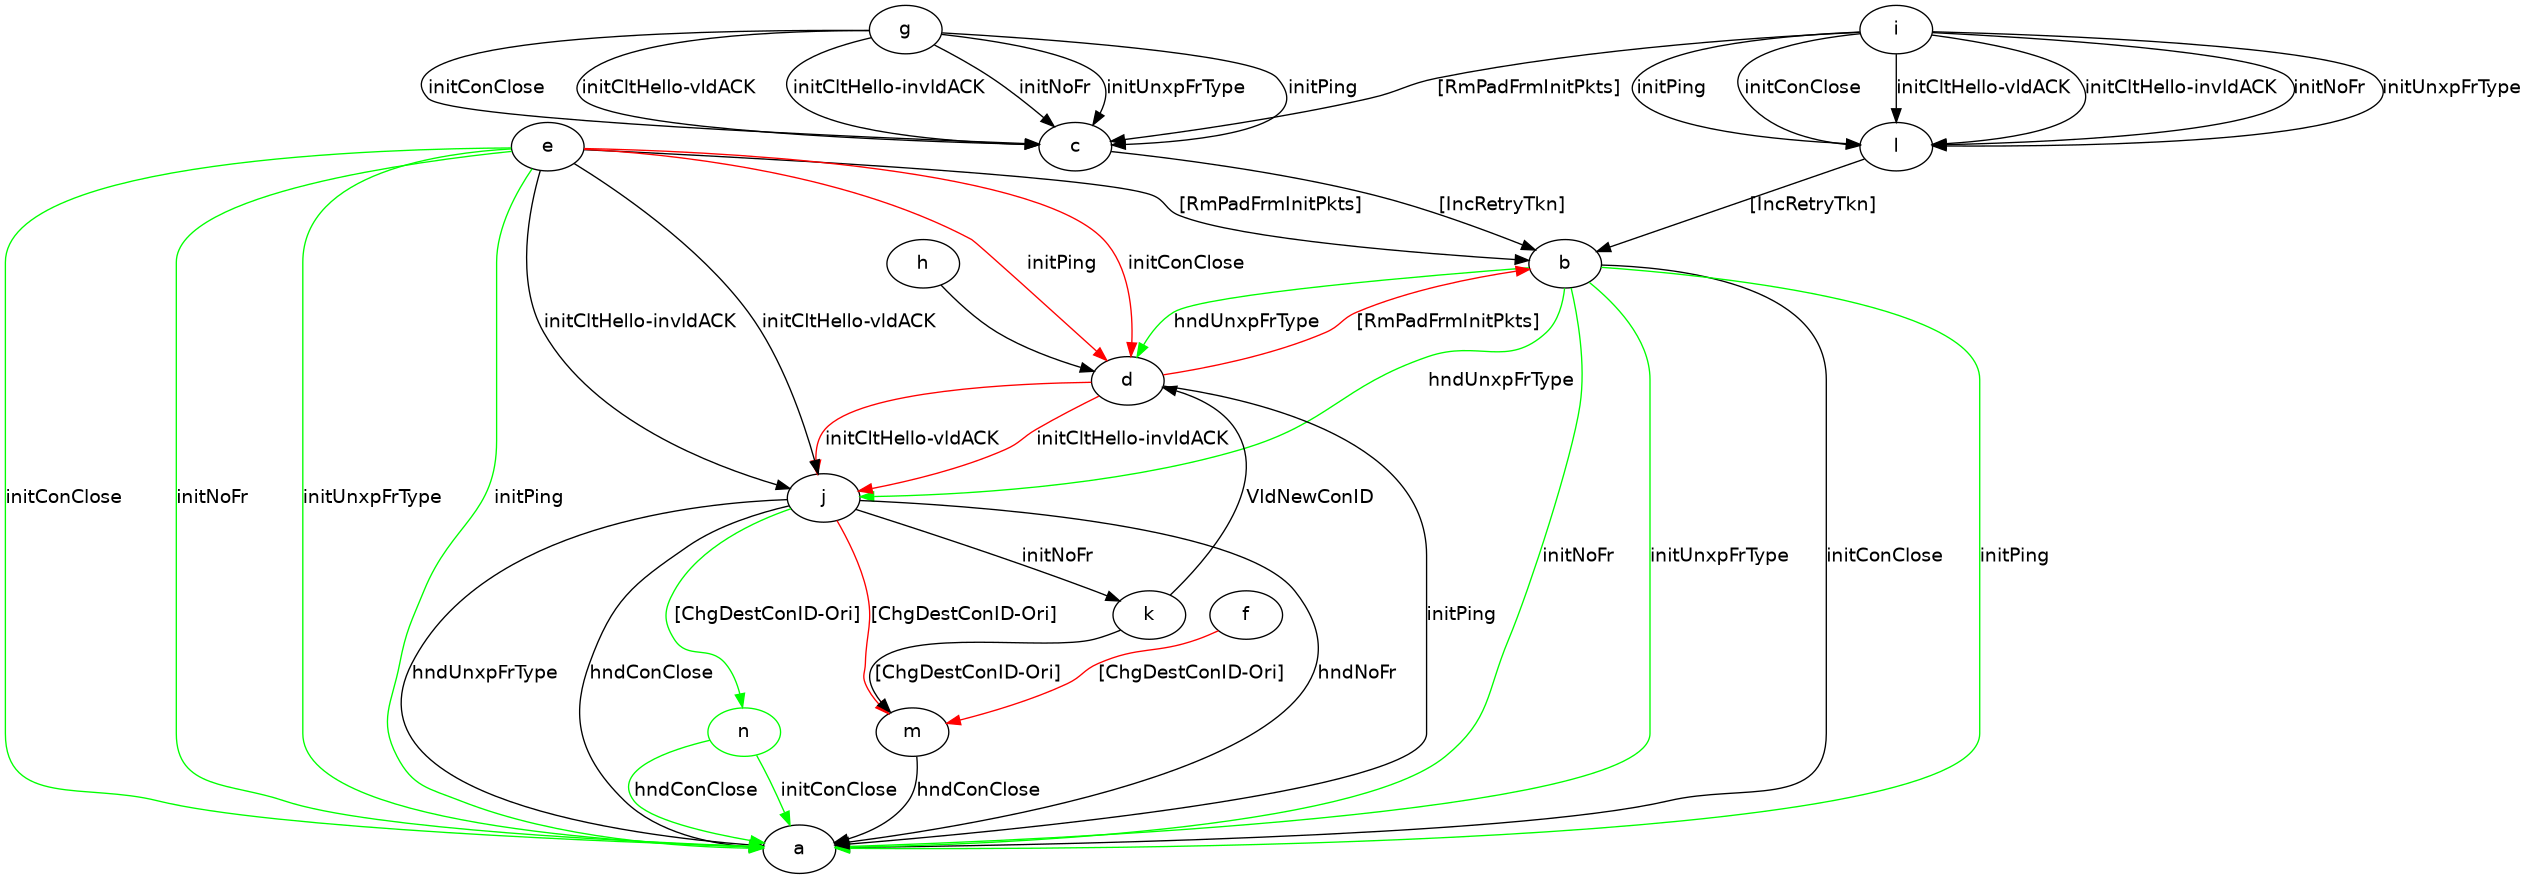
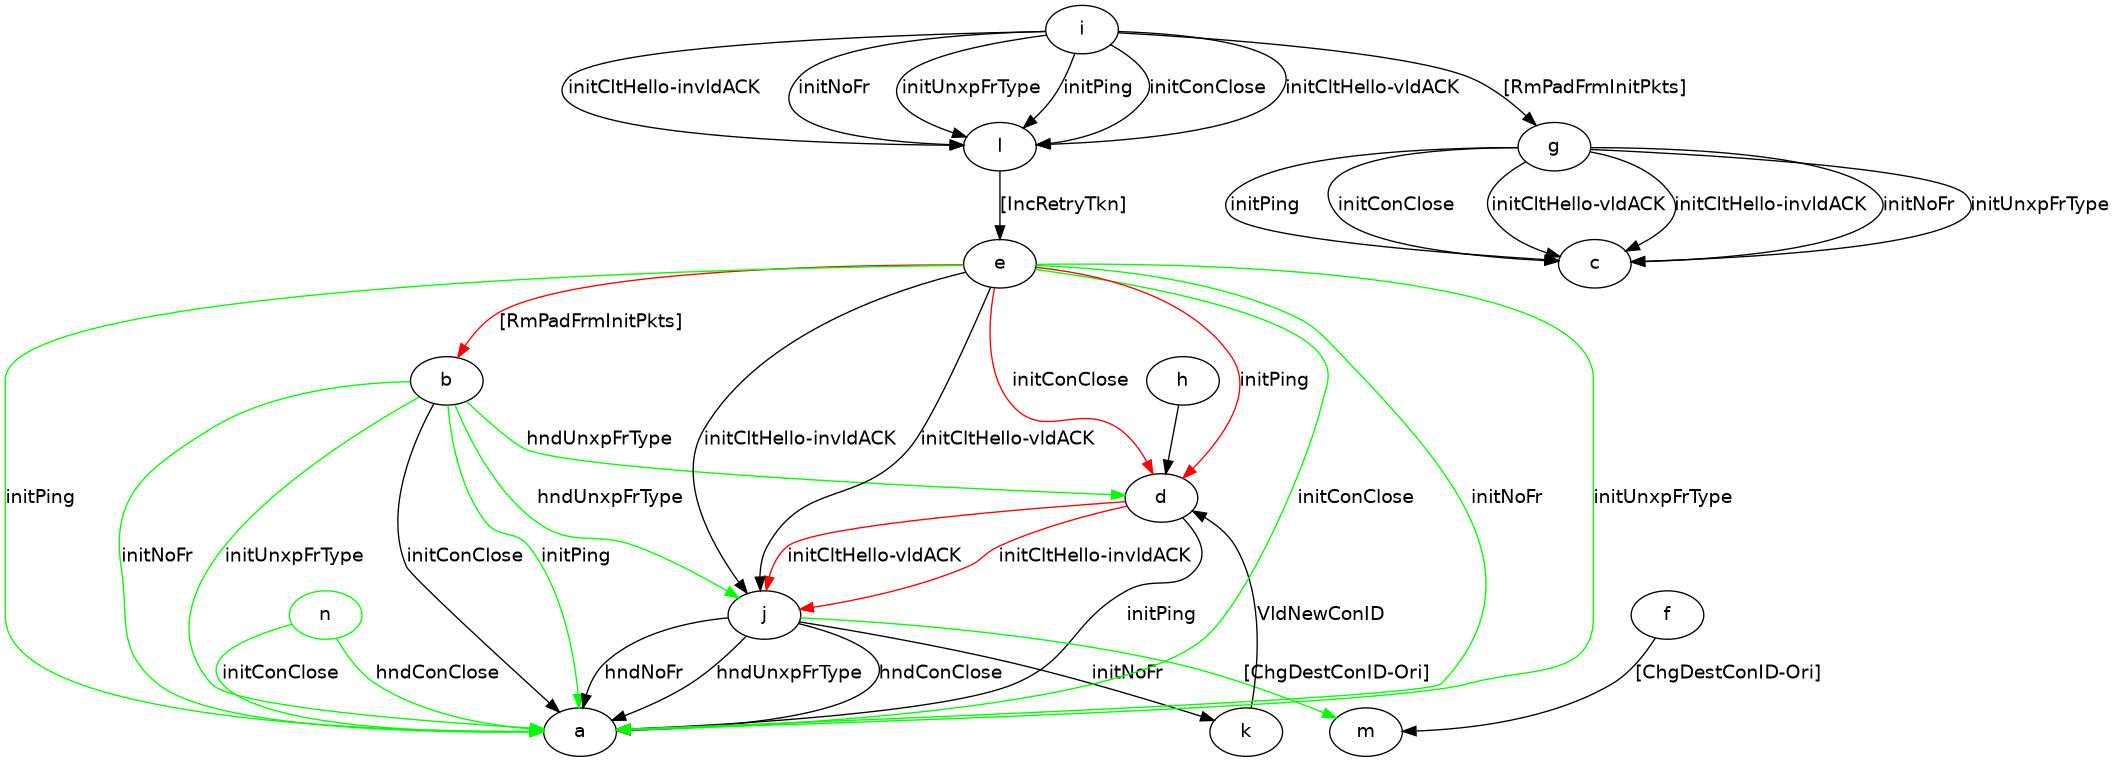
edge "i" -> "c": now "i" -> "g"
edge "e" -> "b": color black -> red
edge "c" -> "b": removed, label "[IncRetryTkn]"
edge "l" -> "b": now "l" -> "e"
edge "d" -> "b": removed, label "[RmPadFrmInitPkts]"
edge "j" -> "n": removed, label "[ChgDestConID-Ori]"
edge "j" -> "m": color red -> green
edge "k" -> "m": removed, label "[ChgDestConID-Ori]"
edge "f" -> "m": color red -> black
edge "m" -> "a": removed, label "hndConClose"
